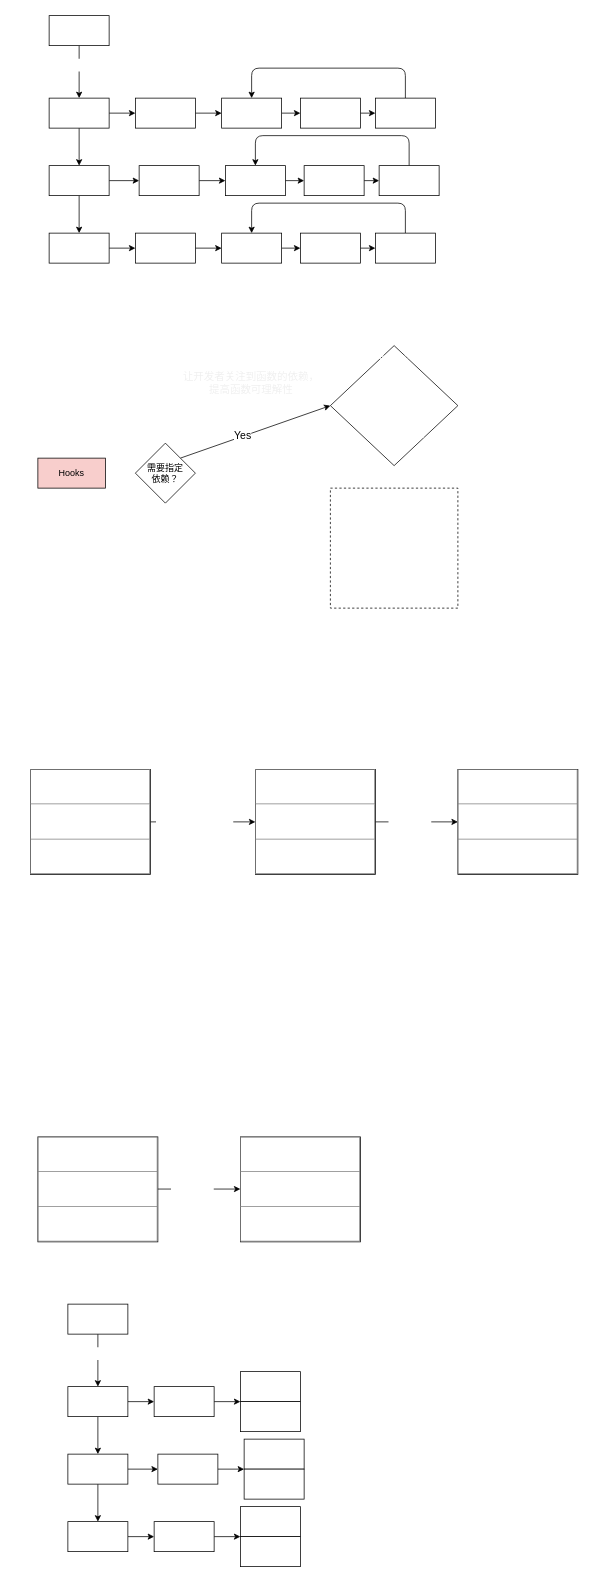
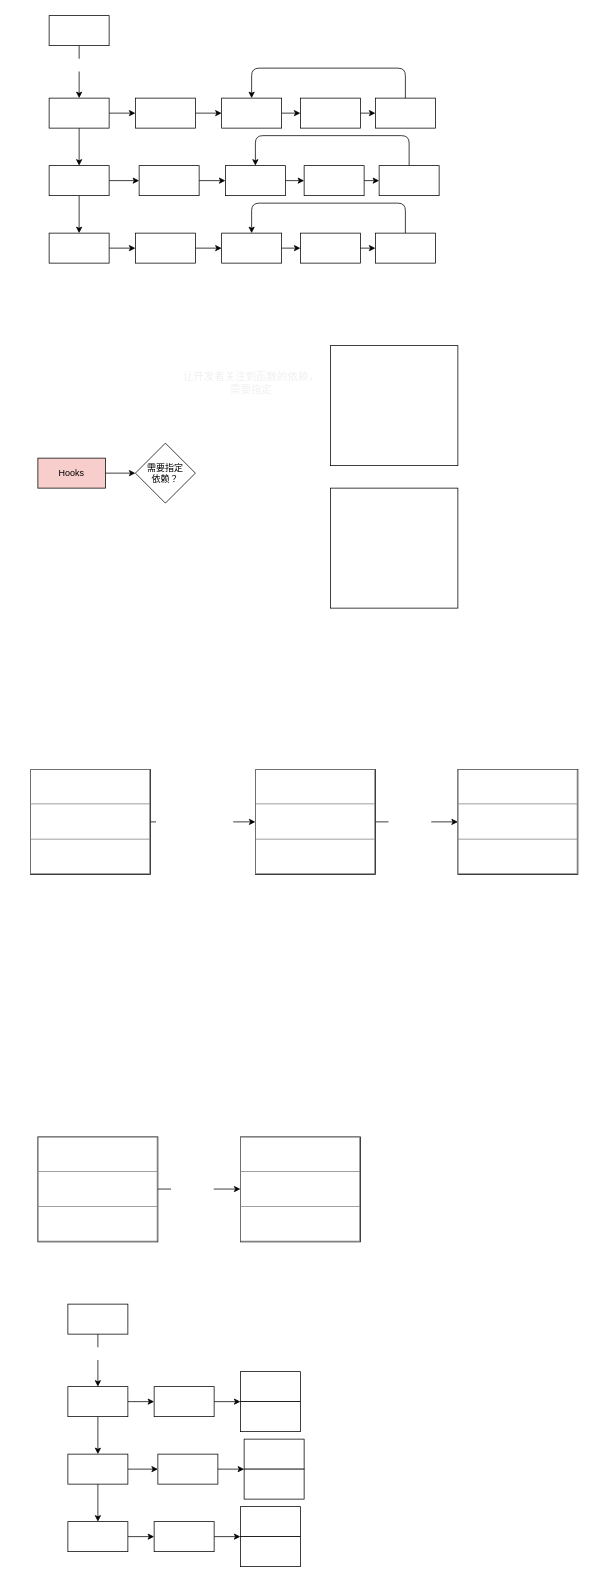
node "让开发者关注到函数的依赖， 提高函数可理解性": label "让开发者关注到函数的依赖， 提高函数可理解性" -> "让开发者关注到函数的依赖， 需要指定"
node "useEffect useCallback useMemo useImperativeHandle useLayoutEffect ...": shape diamond -> rectangle
edge "需要指定 依赖？" -> "useEffect useCallback useMemo useImperativeHandle useLayoutEffect ...": removed, label "Yes"
edge "Hooks" -> "需要指定 依赖？": added
node "useState useRef ...": style dashed -> solid
